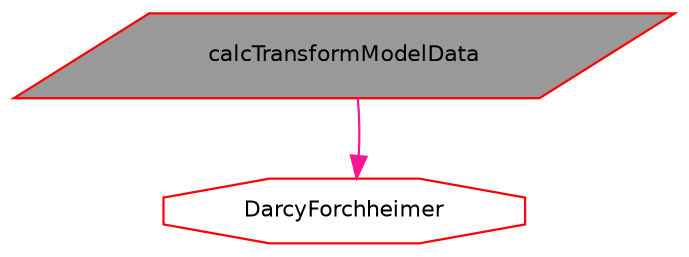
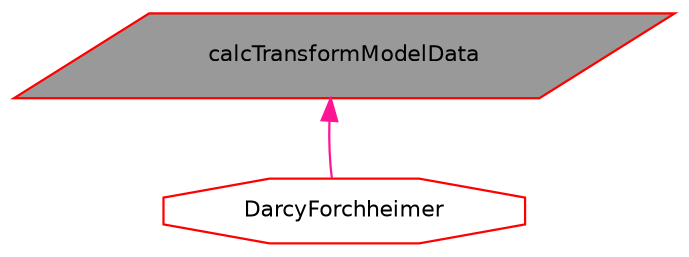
edge "calcTransformModelData" -> "DarcyForchheimer": reversed
